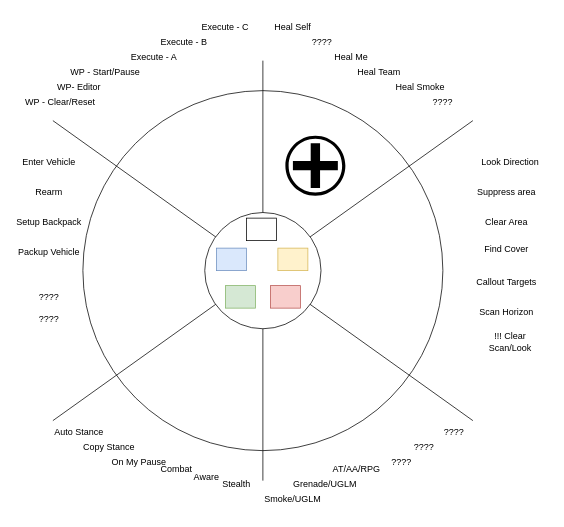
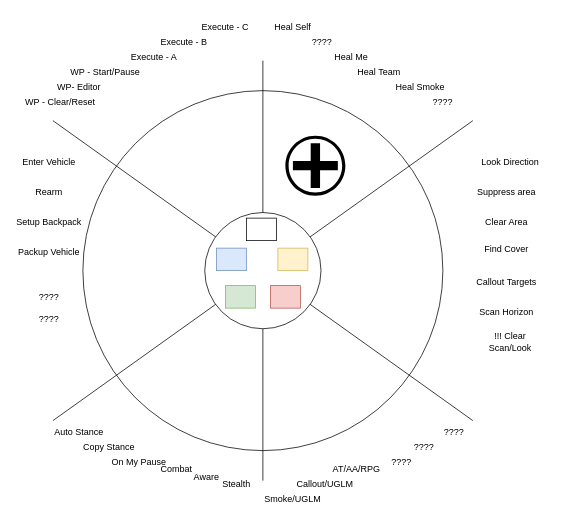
node "Grenade/UGLM": label "Grenade/UGLM" -> "Callout/UGLM"
